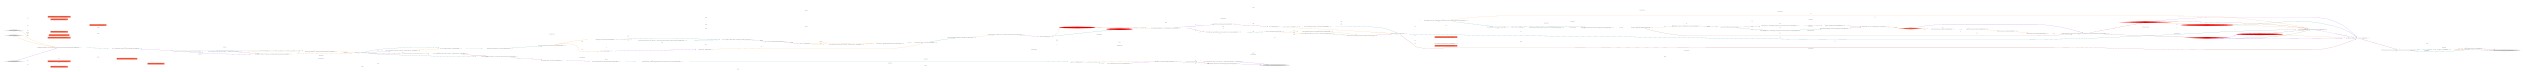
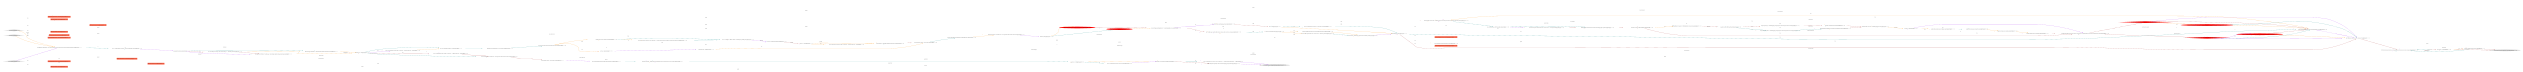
node "sourceAttr != null@@@72@@@['1', '1', '0']": fillcolor tomato -> white
